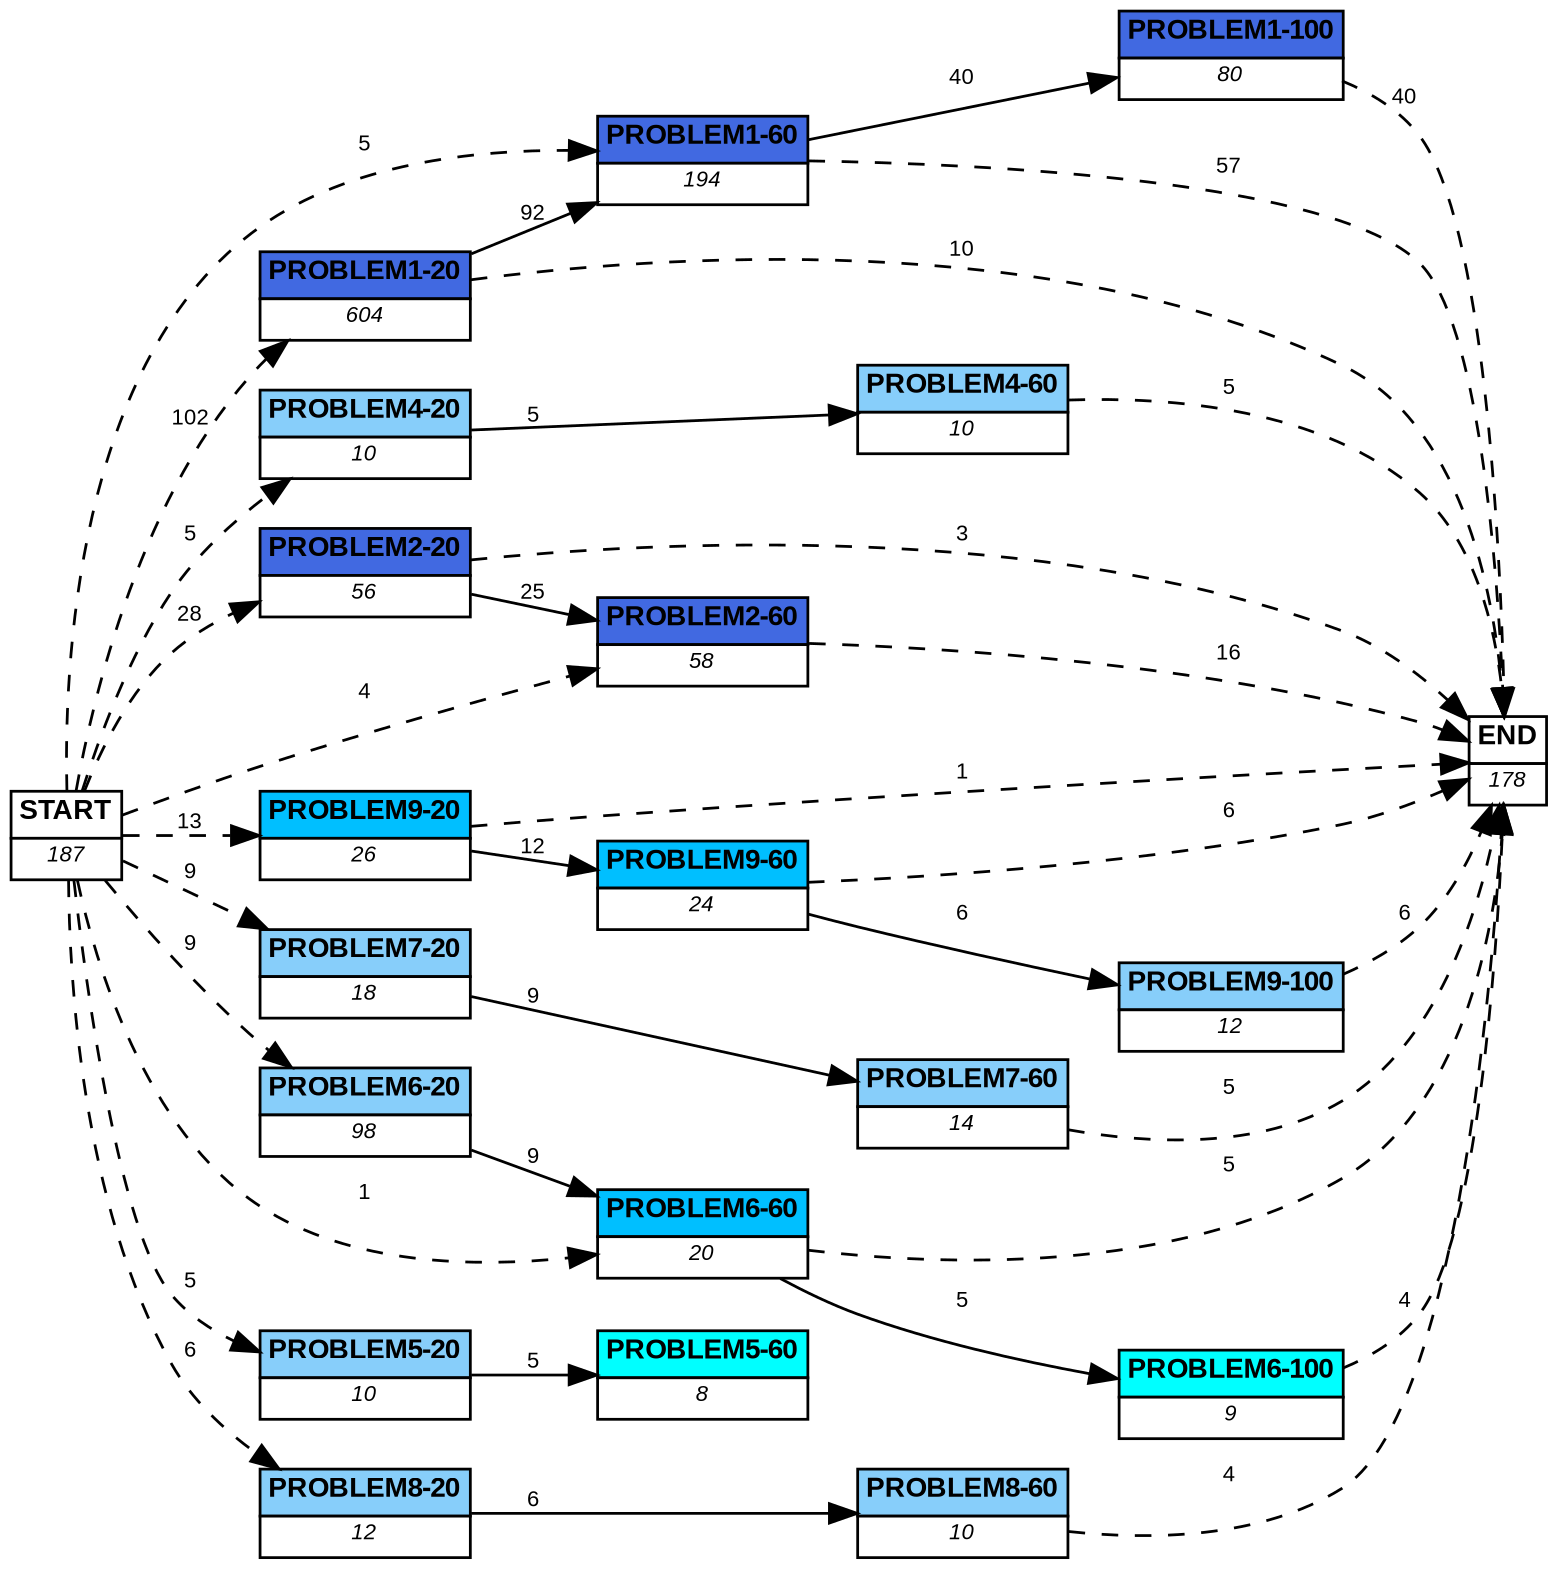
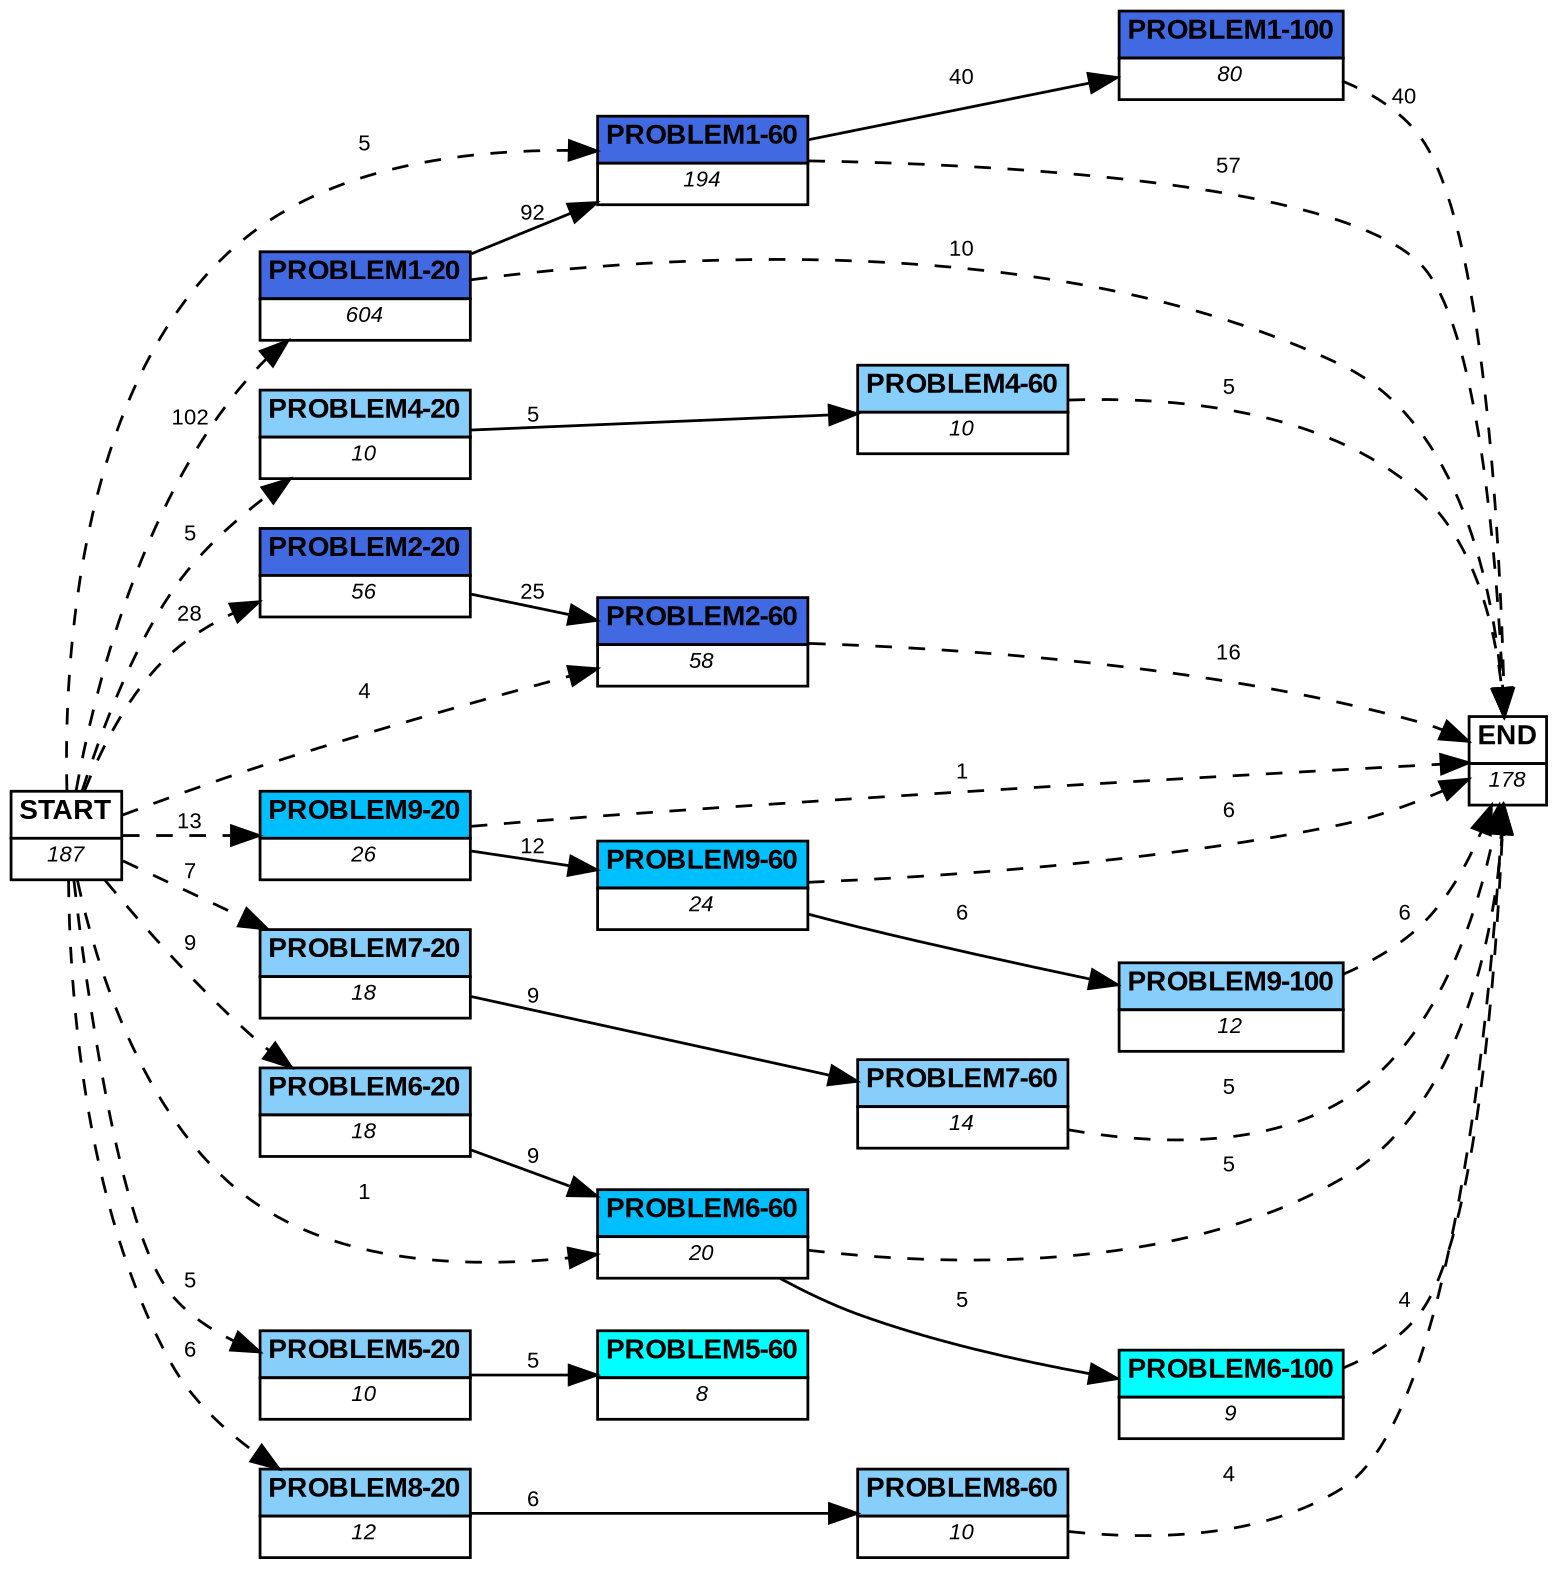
edge "PROBLEM2-20" -> "END": removed, label "3"
edge "START" -> "PROBLEM7-20": label "9" -> "7"
node "PROBLEM6-20": text "98" -> "18"
